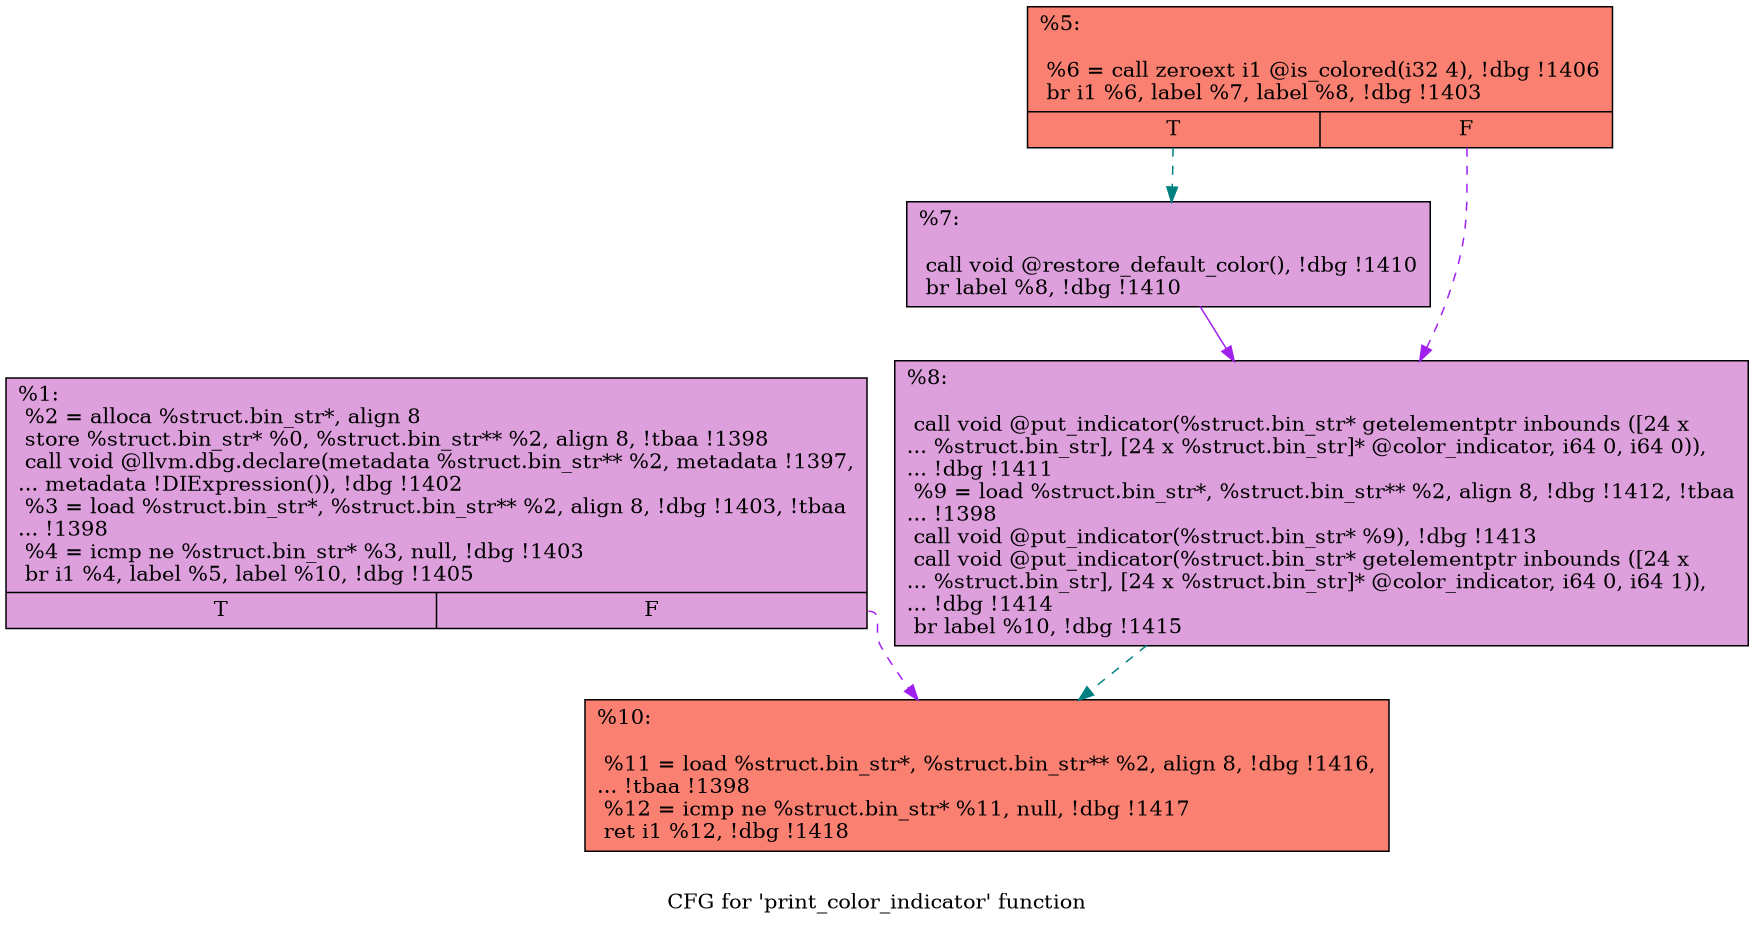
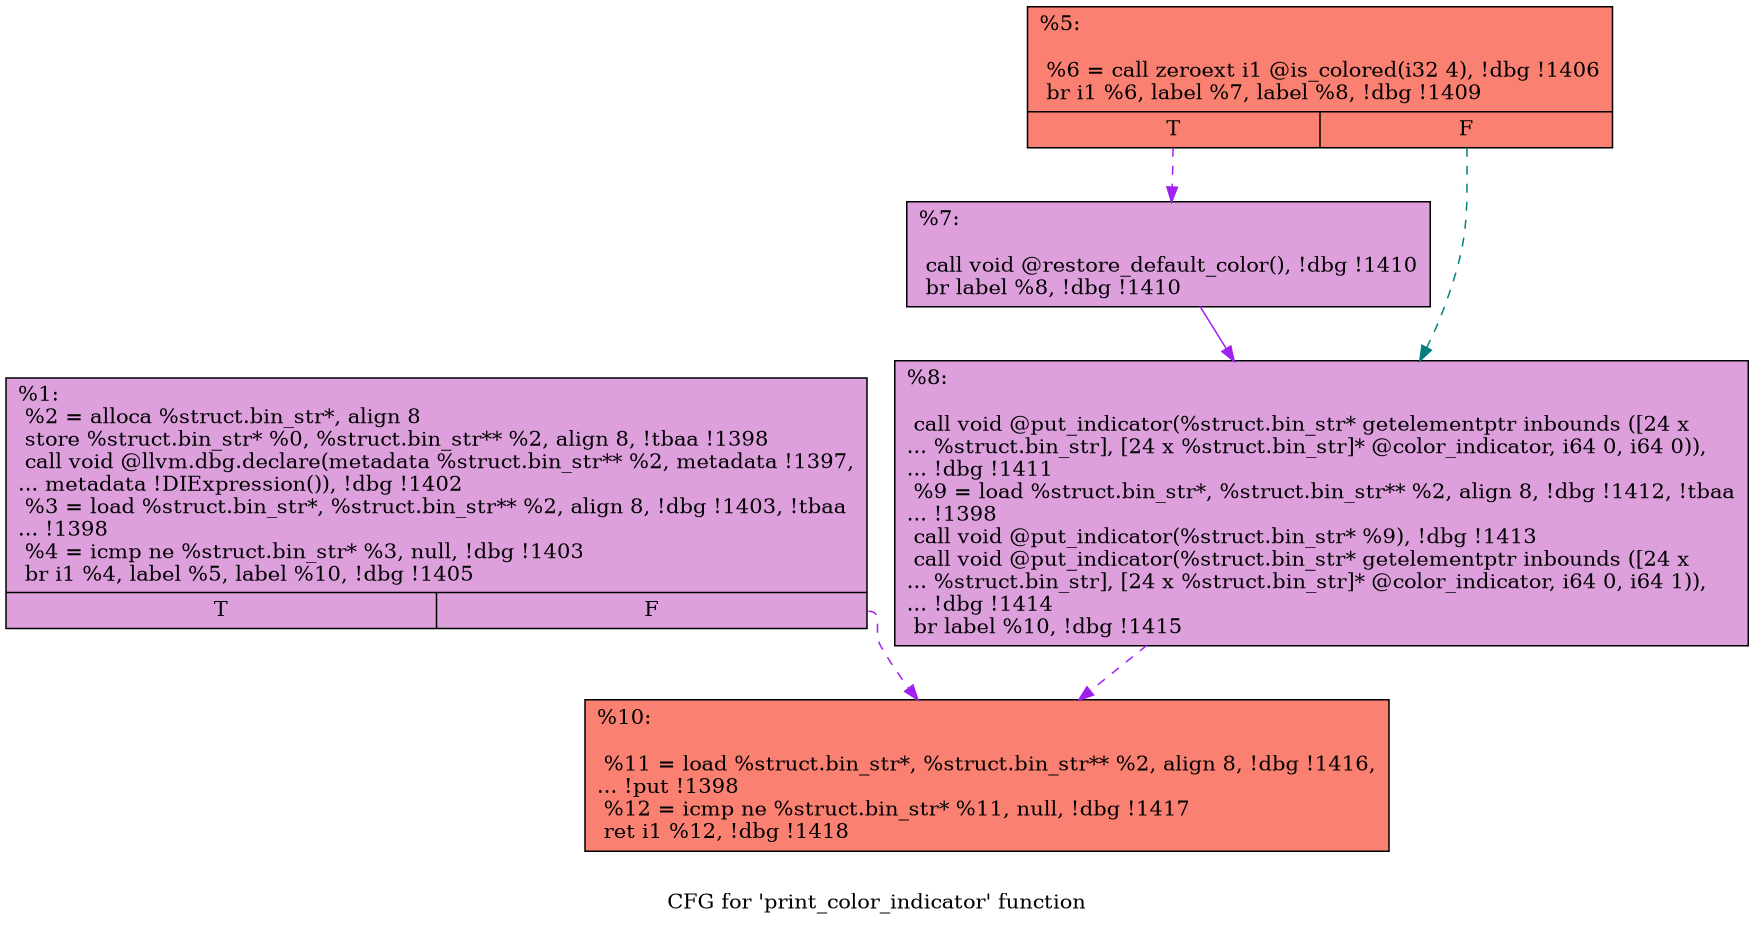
node "%5:": text "br i1 %6, label %7, label %8, !dbg !1403" -> "br i1 %6, label %7, label %8, !dbg !1409"
edge "%5:" -> "%7:": color teal -> purple
edge "%5:" -> "%8:": color purple -> teal
edge "%8:" -> "%10:": color teal -> purple
node "%10:": text "... !tbaa !1398" -> "... !put !1398"
